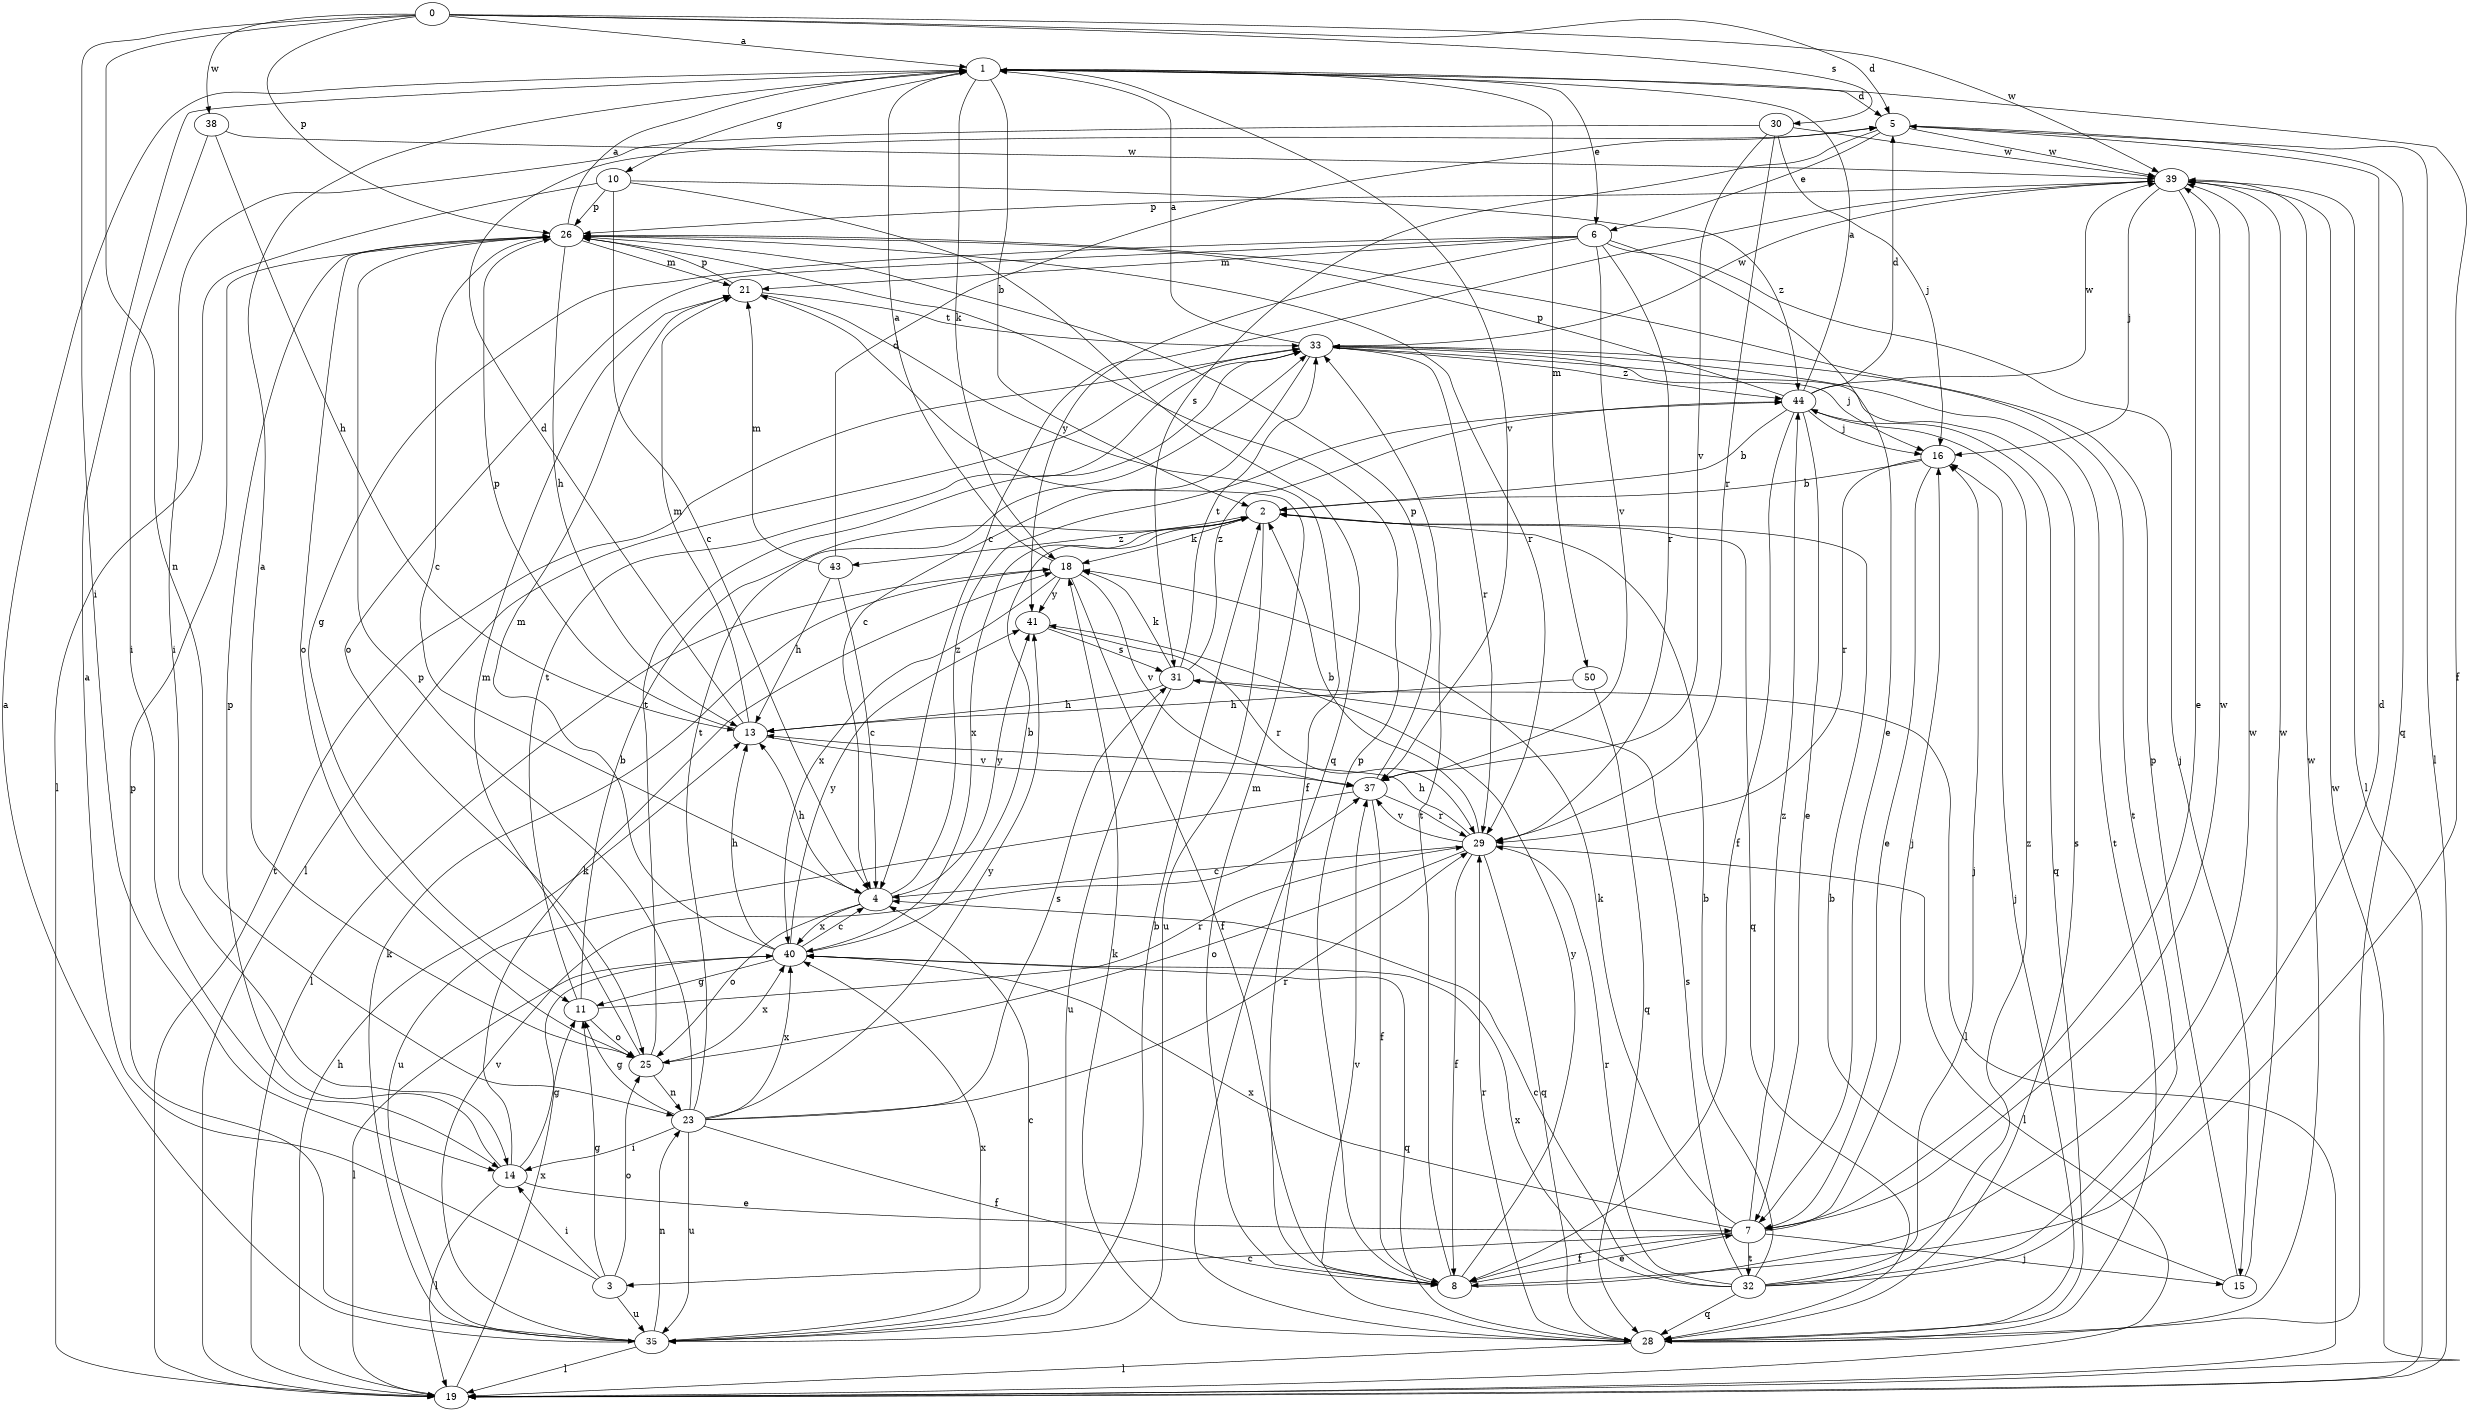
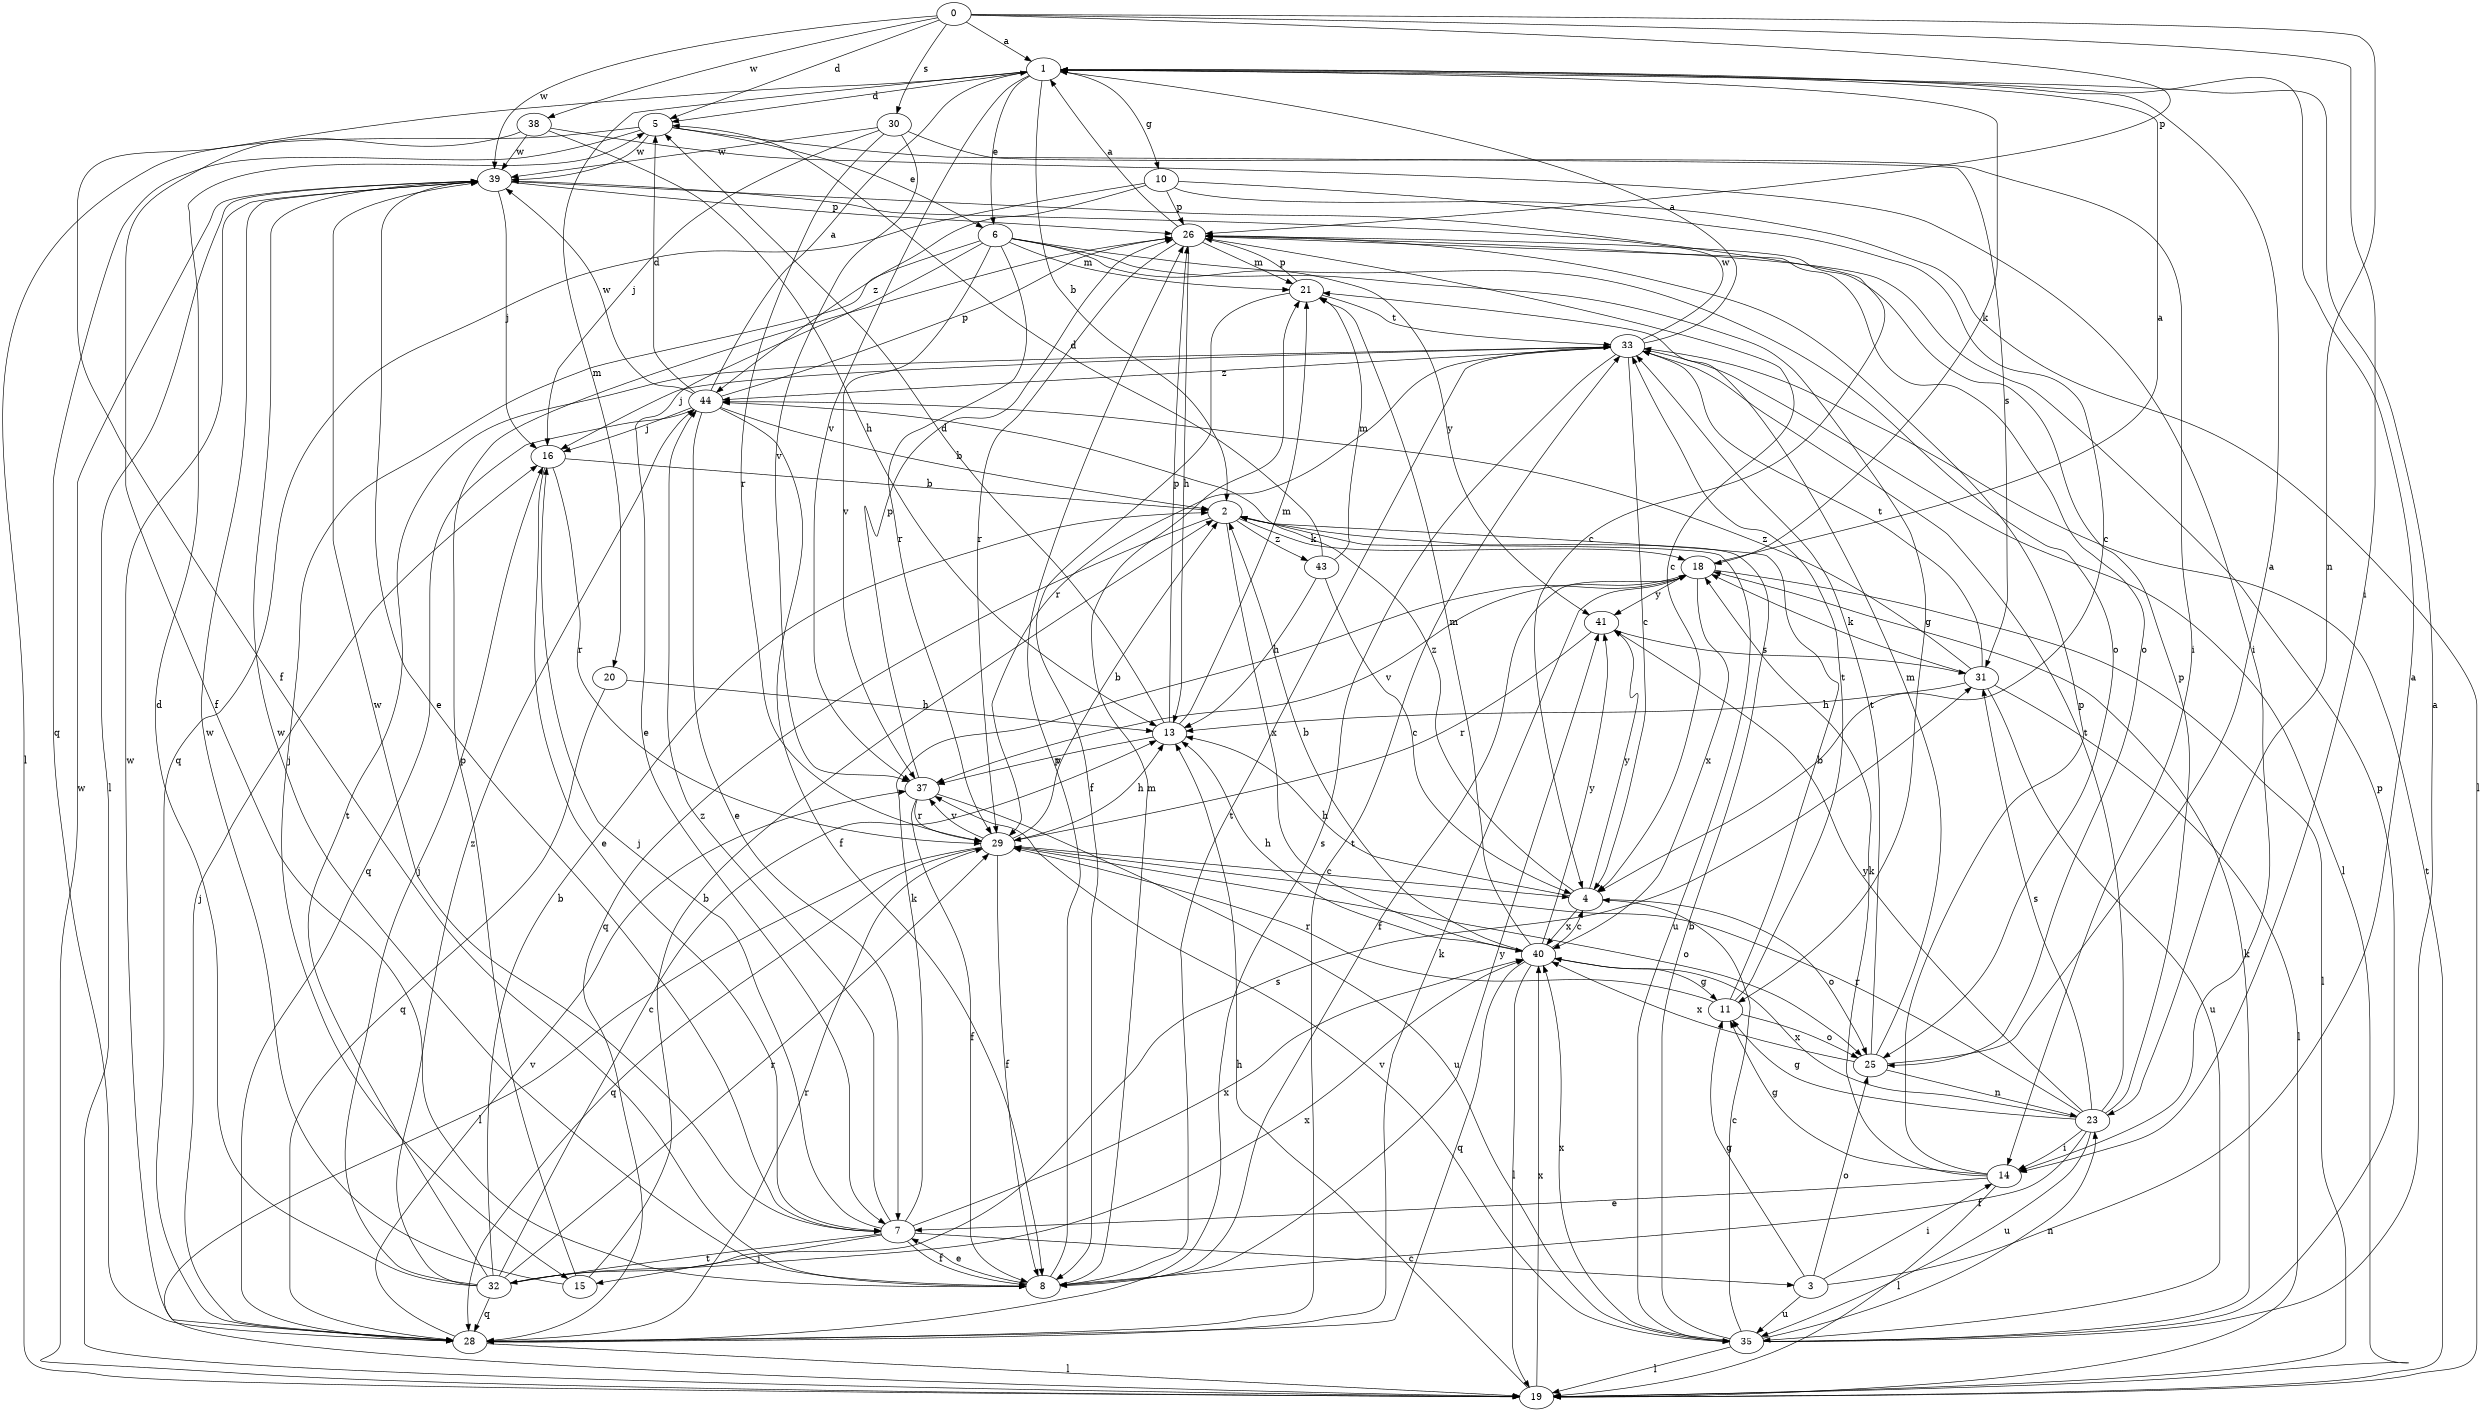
node "50": label "50" -> "20"
edge "38" -> "8": added, label "f"
edge "32" -> "4": now "32" -> "13"
